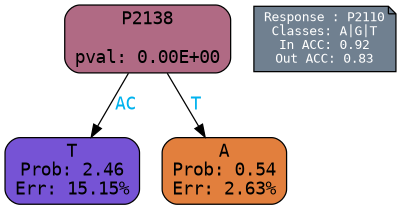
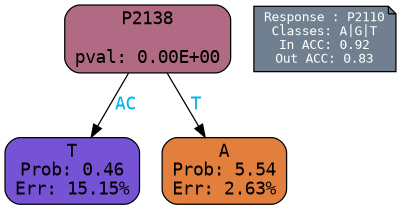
node "T Prob: 2.46 Err: 15.15%": label "T Prob: 2.46 Err: 15.15%" -> "T Prob: 0.46 Err: 15.15%"
node "A Prob: 0.54 Err: 2.63%": label "A Prob: 0.54 Err: 2.63%" -> "A Prob: 5.54 Err: 2.63%"
